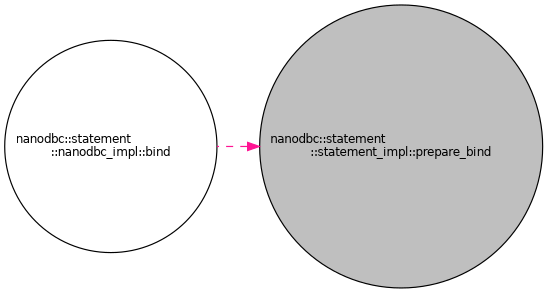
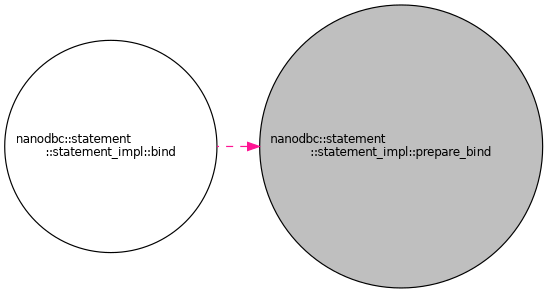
node "nanodbc::statement ::nanodbc_impl::bind": label "nanodbc::statement ::nanodbc_impl::bind" -> "nanodbc::statement ::statement_impl::bind"
